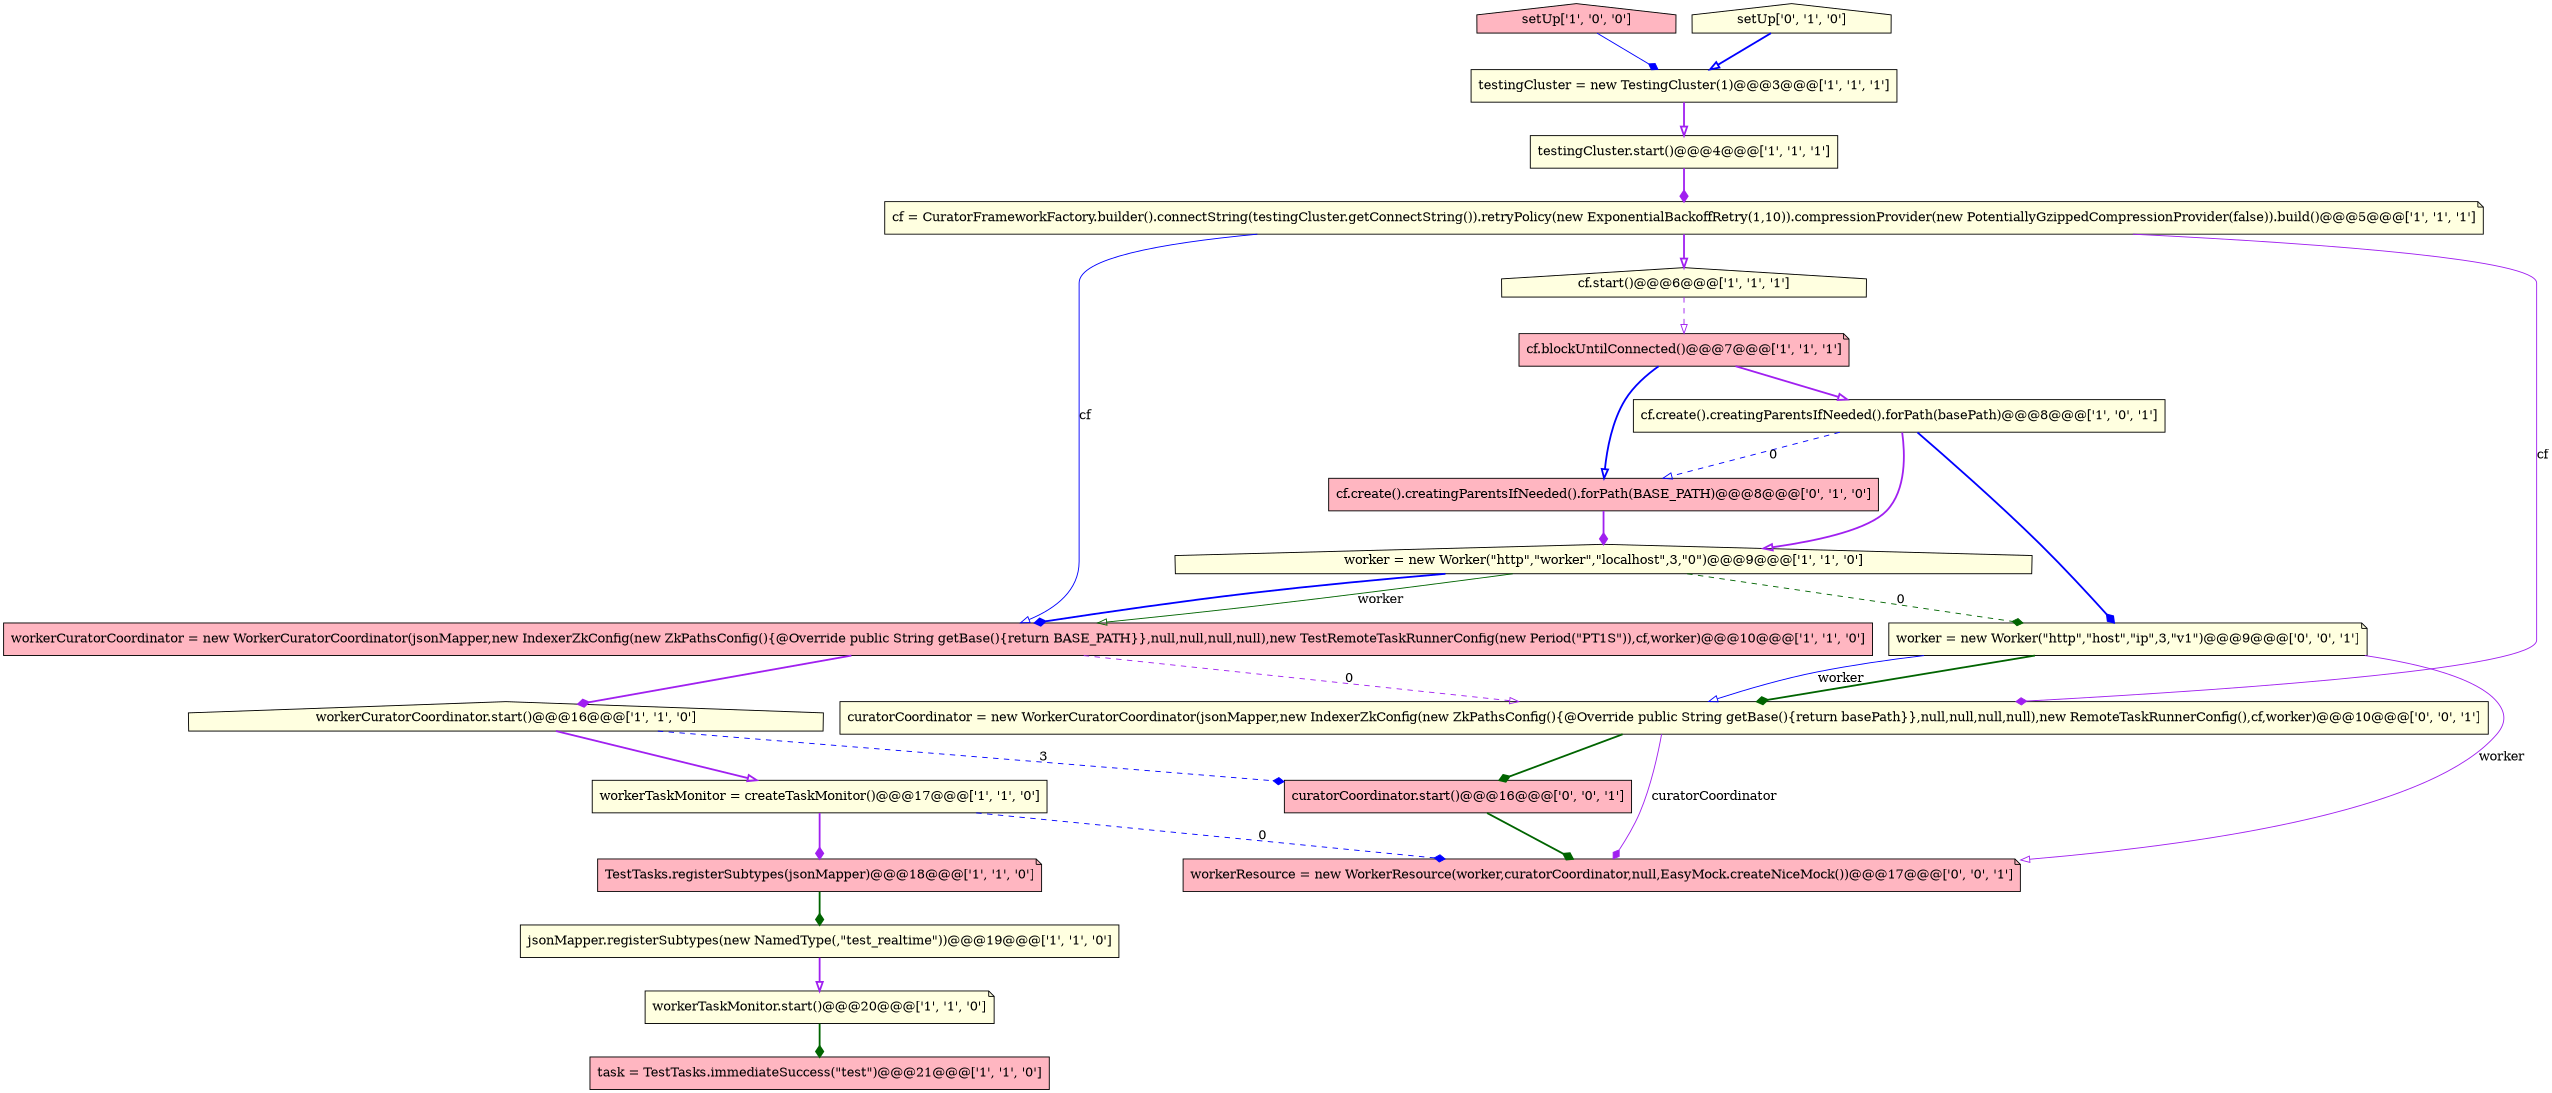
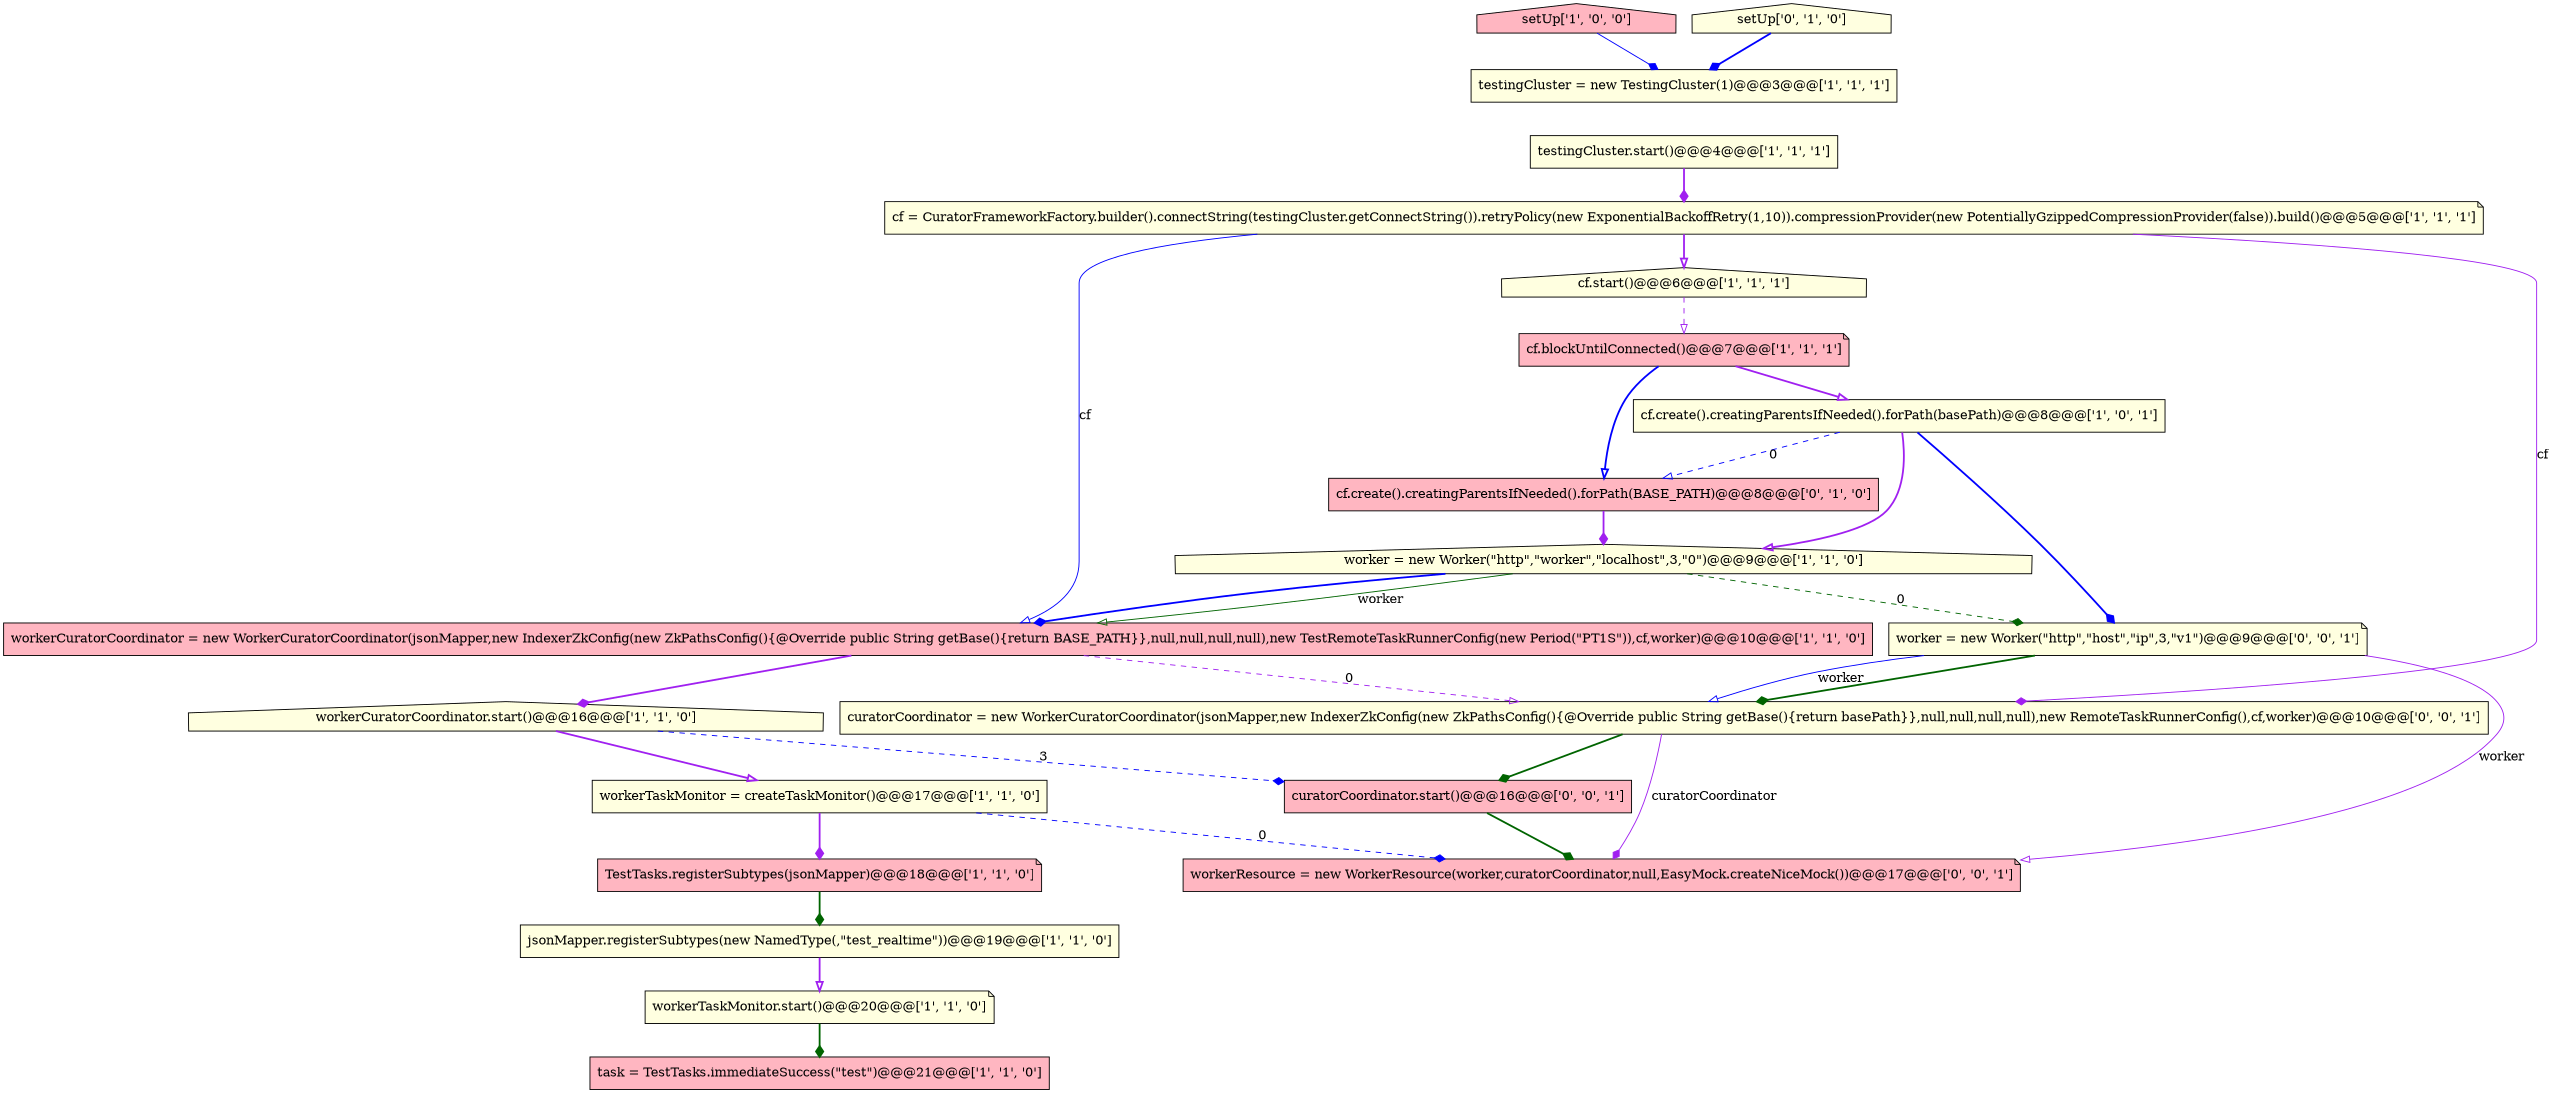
edge "setUp['0', '1', '0']" -> "testingCluster = new TestingCluster(1)@@@3@@@['1', '1', '1']": arrowhead onormal -> diamond
edge "testingCluster = new TestingCluster(1)@@@3@@@['1', '1', '1']" -> "testingCluster.start()@@@4@@@['1', '1', '1']": removed
